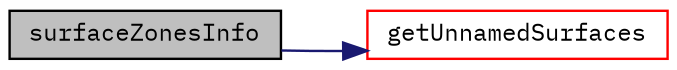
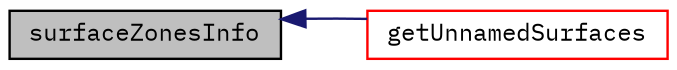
edge "surfaceZonesInfo" -> "getUnnamedSurfaces": reversed
